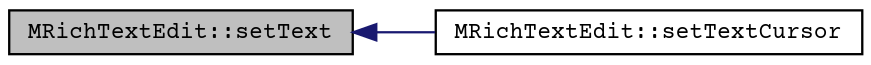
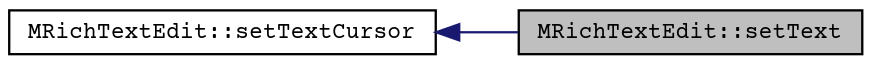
edge "MRichTextEdit::setTextCursor" -> "MRichTextEdit::setText": reversed
